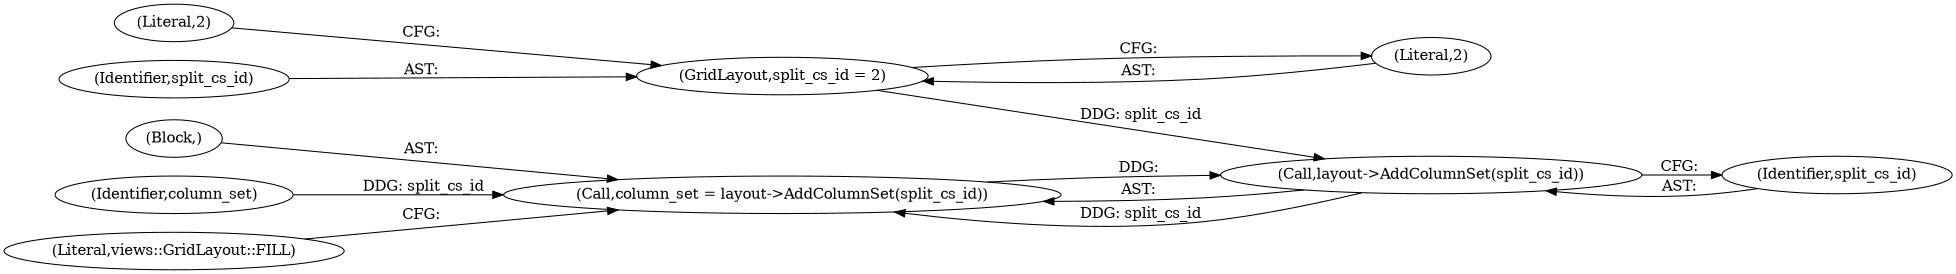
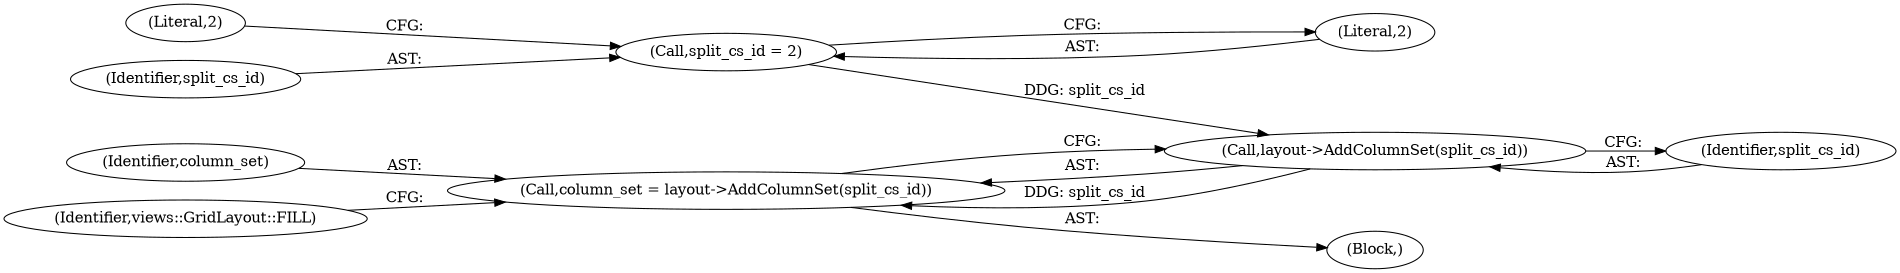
node "(GridLayout,split_cs_id = 2)": label "(GridLayout,split_cs_id = 2)" -> "(Call,split_cs_id = 2)"
edge "(Block,)" -> "(Call,column_set = layout->AddColumnSet(split_cs_id))": reversed
edge "(Call,column_set = layout->AddColumnSet(split_cs_id))" -> "(Call,layout->AddColumnSet(split_cs_id))": label "DDG: " -> "CFG: "
edge "(Identifier,column_set)" -> "(Call,column_set = layout->AddColumnSet(split_cs_id))": label "DDG: split_cs_id" -> "AST: "
node "(Literal,views::GridLayout::FILL)": label "(Literal,views::GridLayout::FILL)" -> "(Identifier,views::GridLayout::FILL)"
